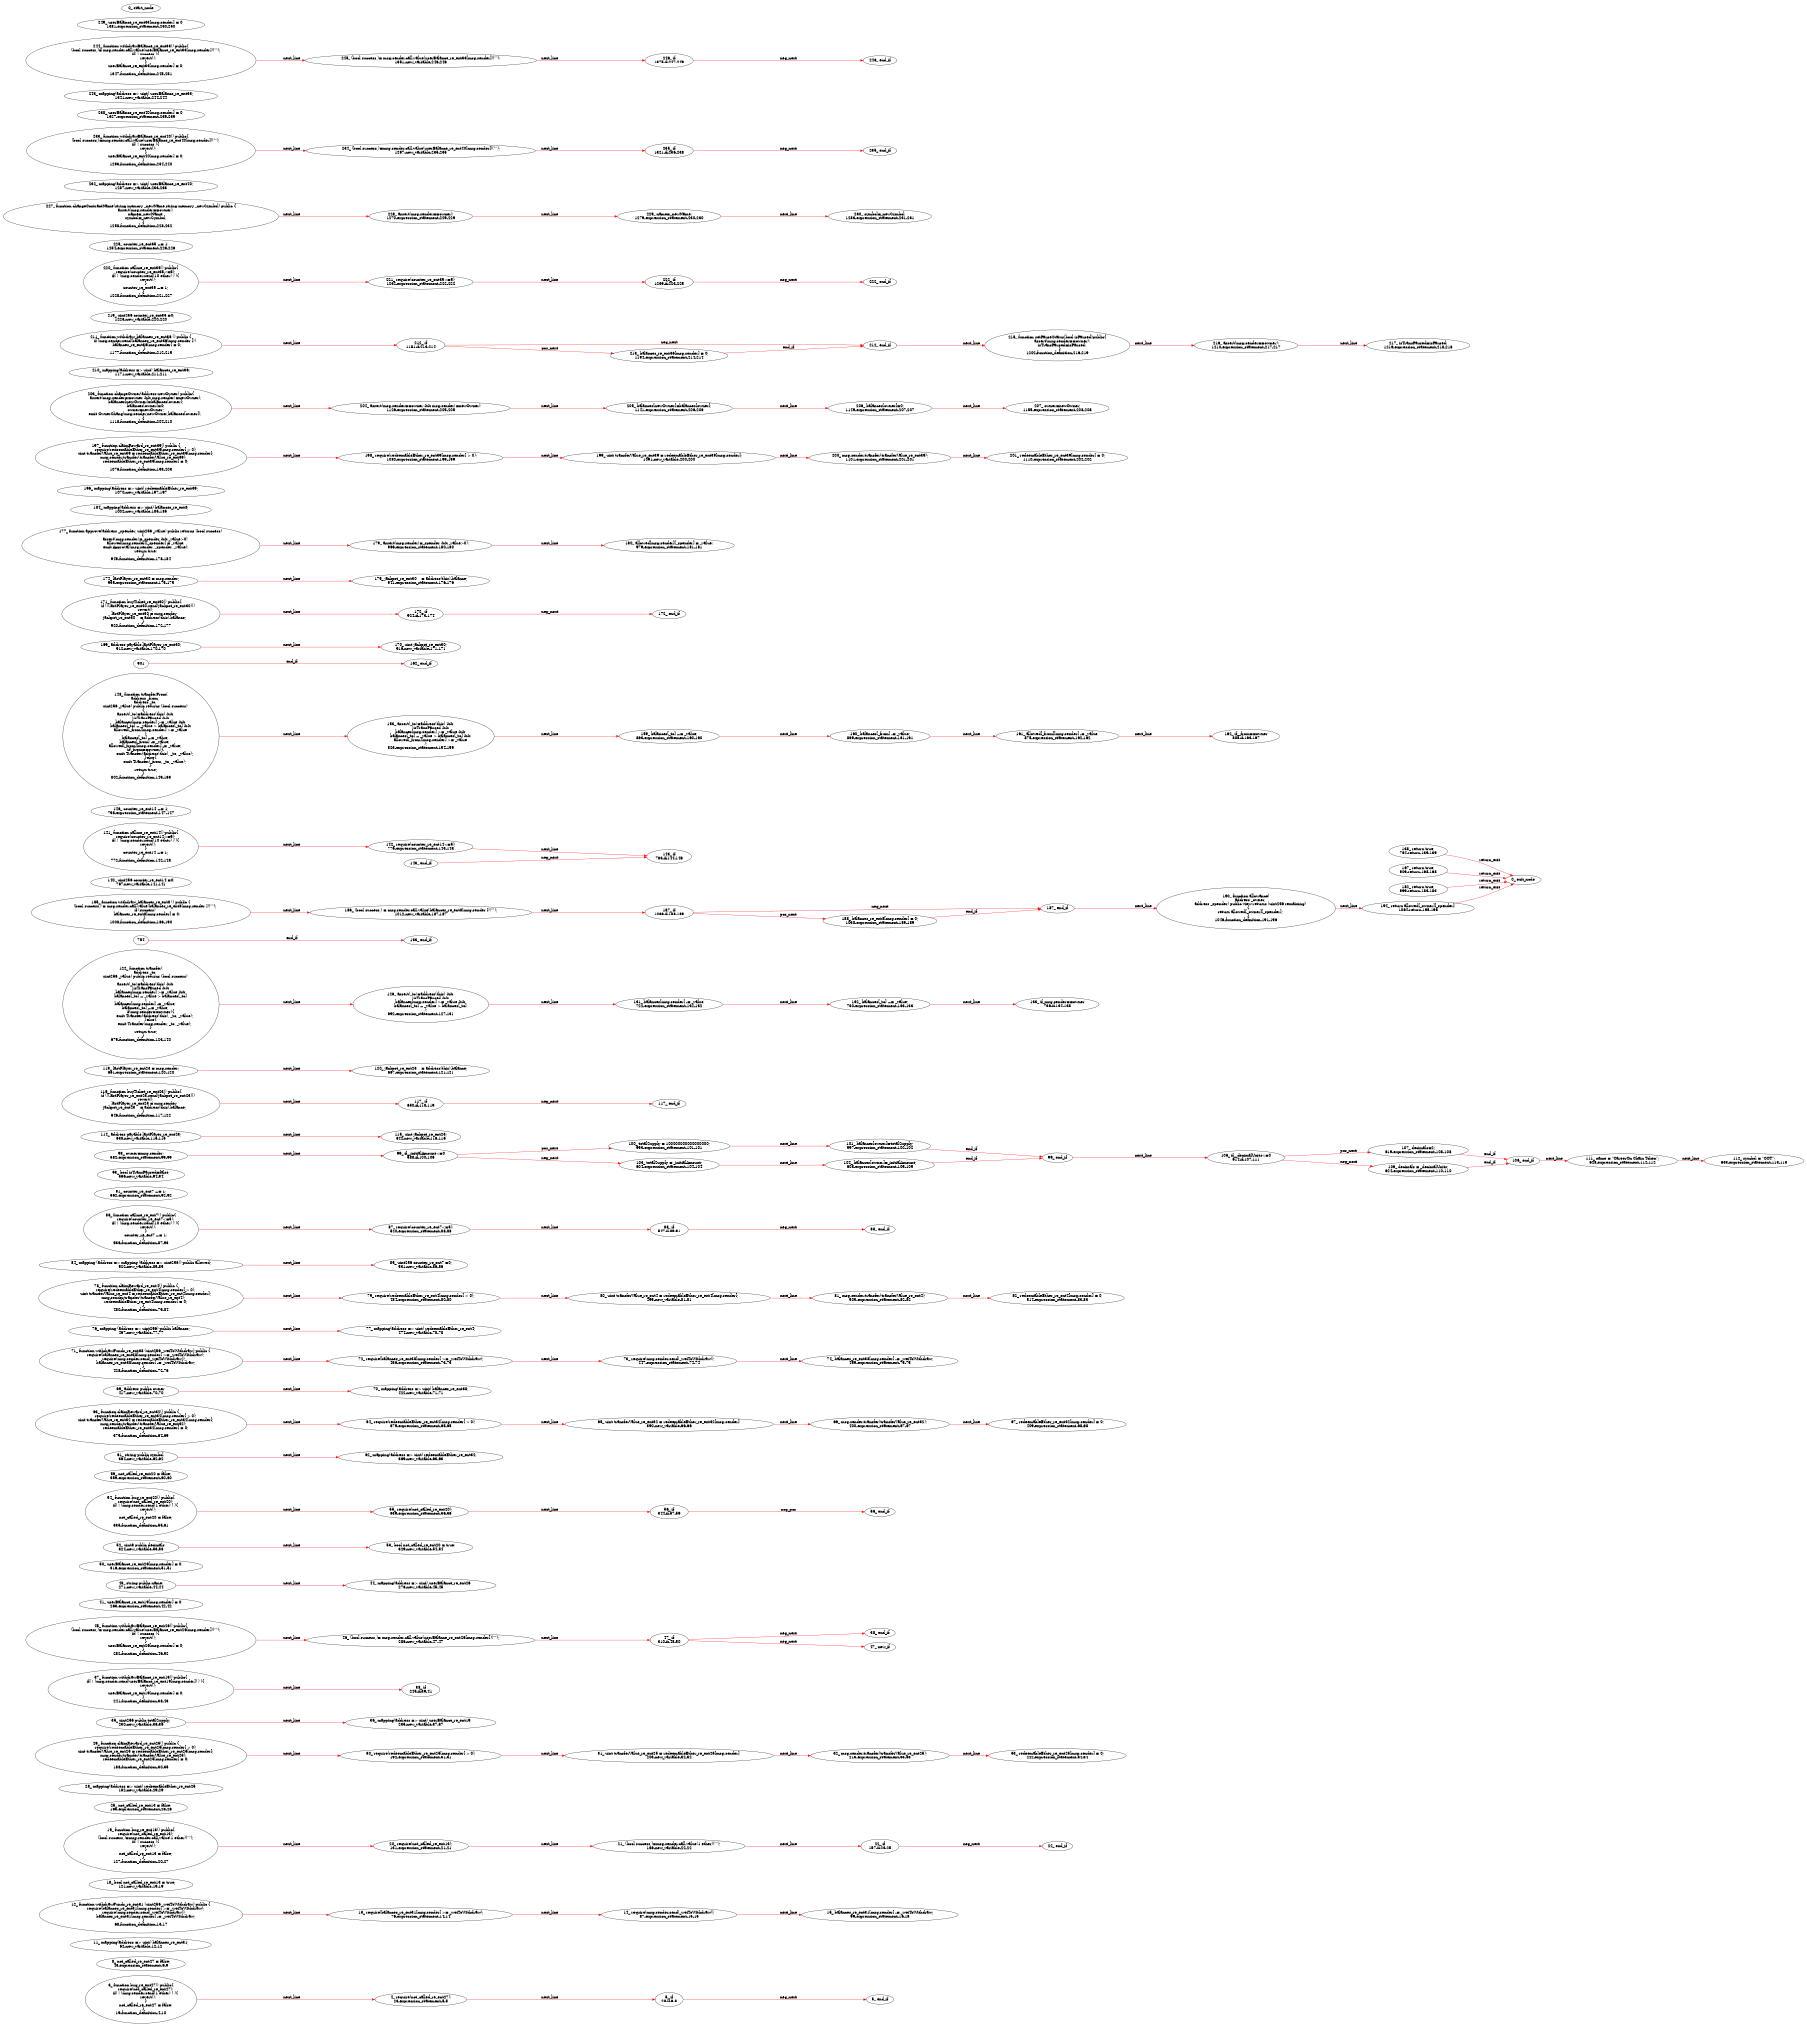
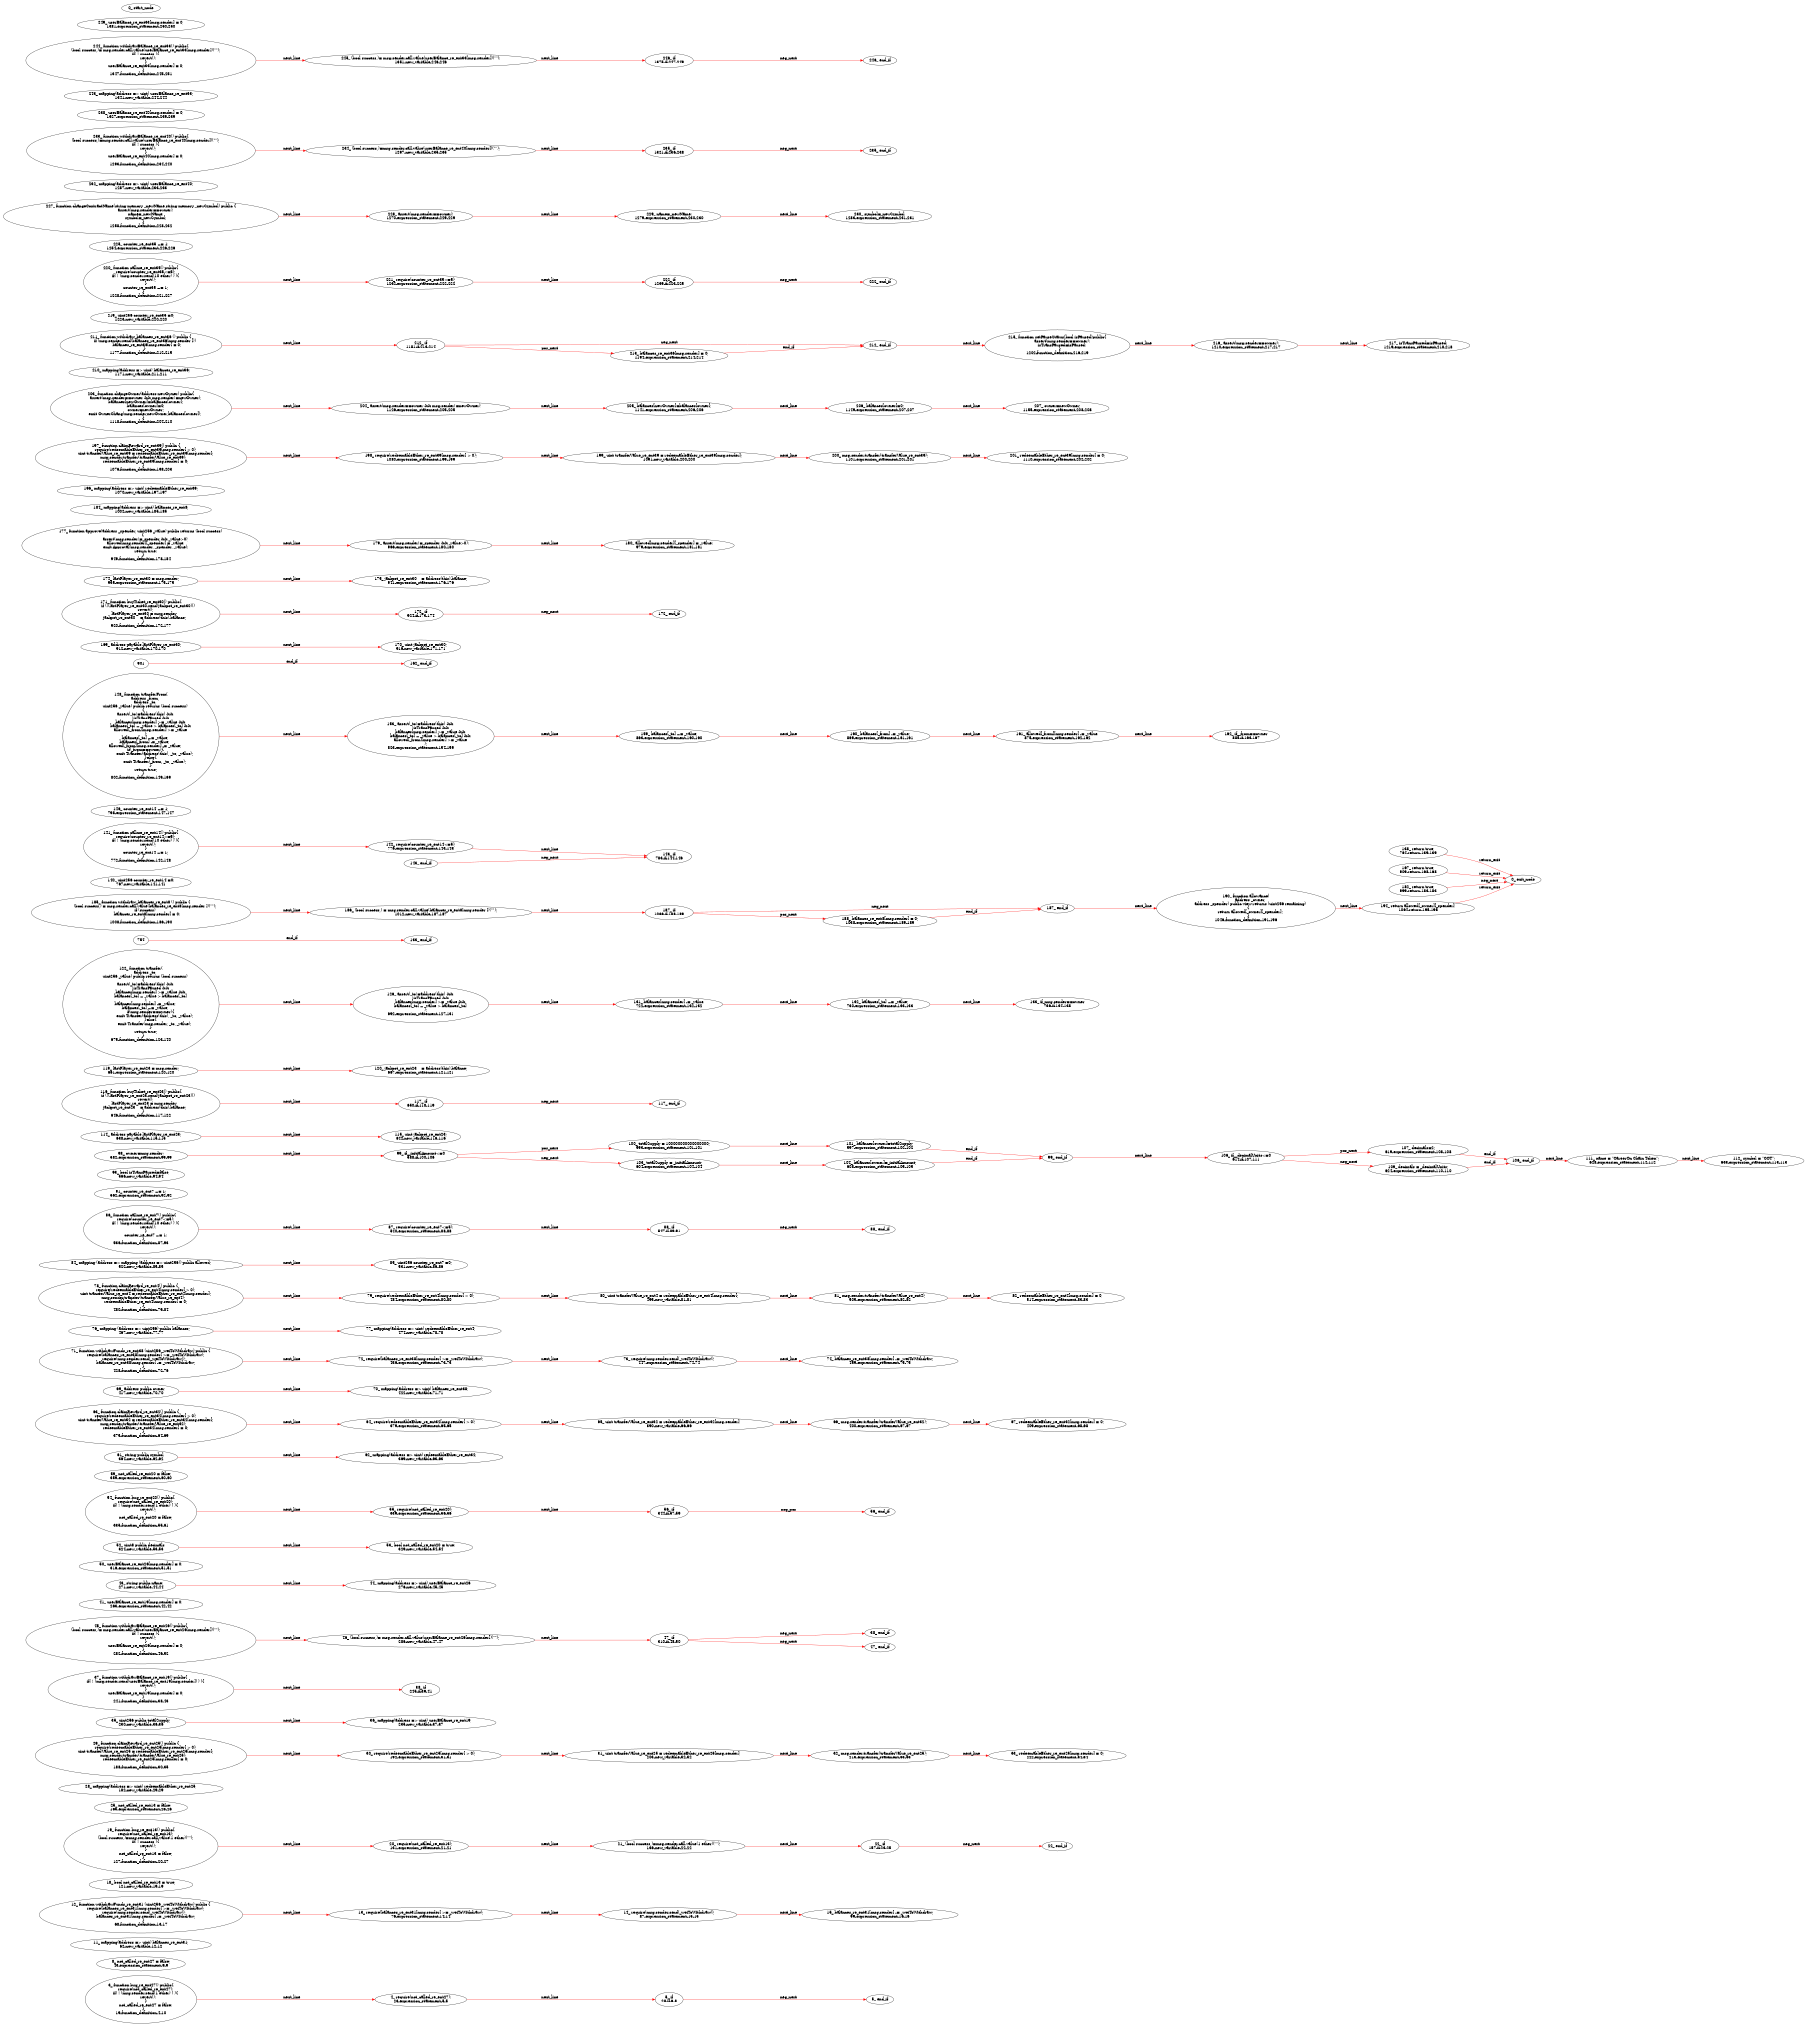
edge "182_ return true; 999-return-183-183" -> "0_ exit_node": label "return_exit" -> "neg_next"
node "47_ new_if": label "47_ new_if" -> "47_ end_if"
